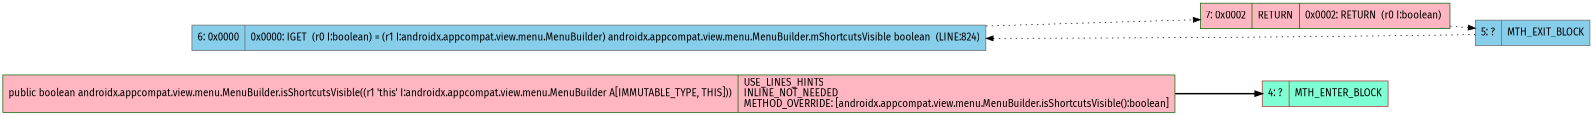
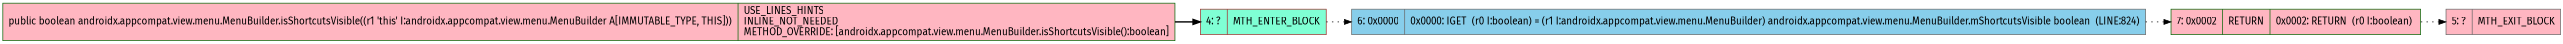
node "5: ?": fillcolor skyblue -> lightpink
edge "5: ?" -> "6: 0x0000": now "4: ?" -> "6: 0x0000"
